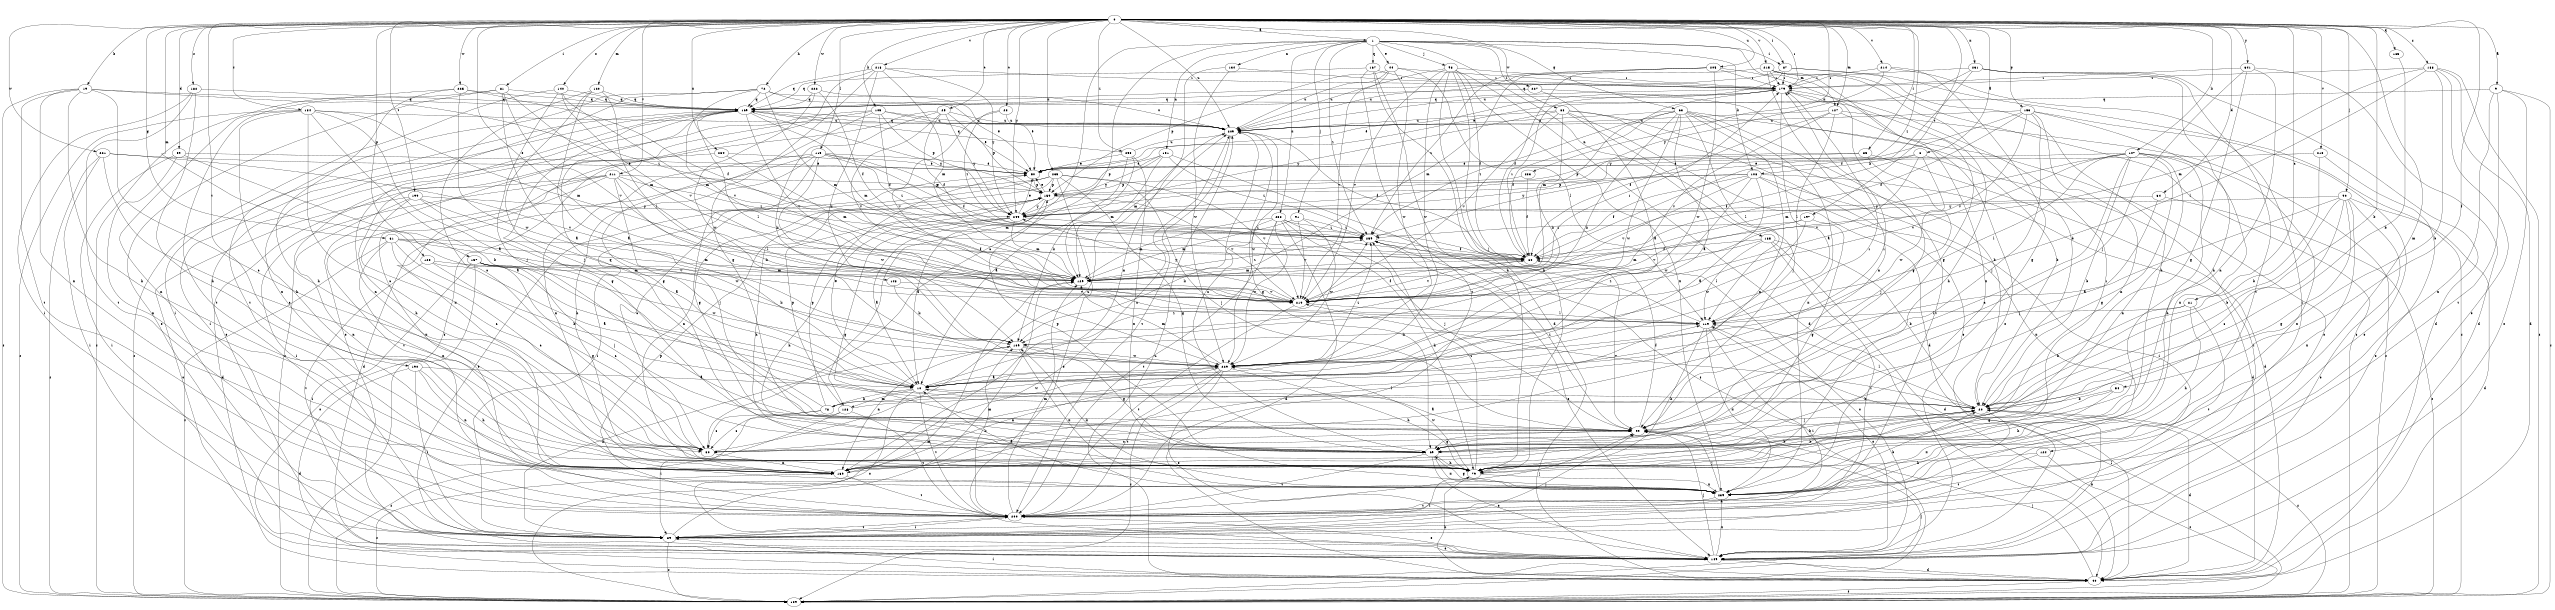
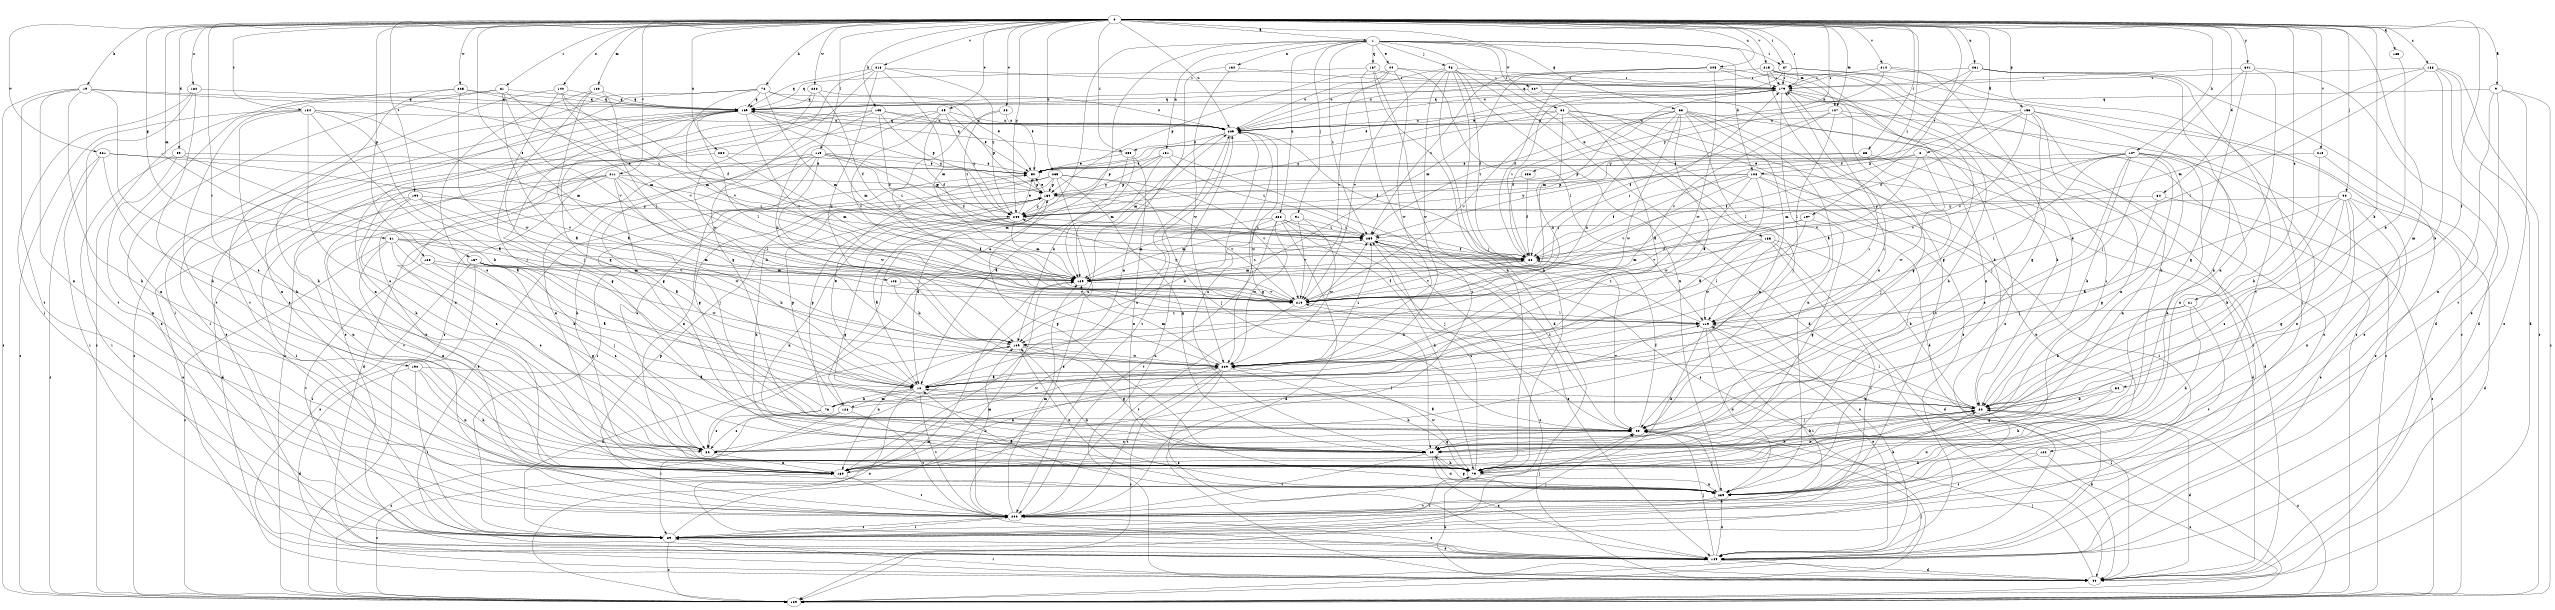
edge "258" -> "209": reversed
edge "40" -> "189": now "259" -> "189"
